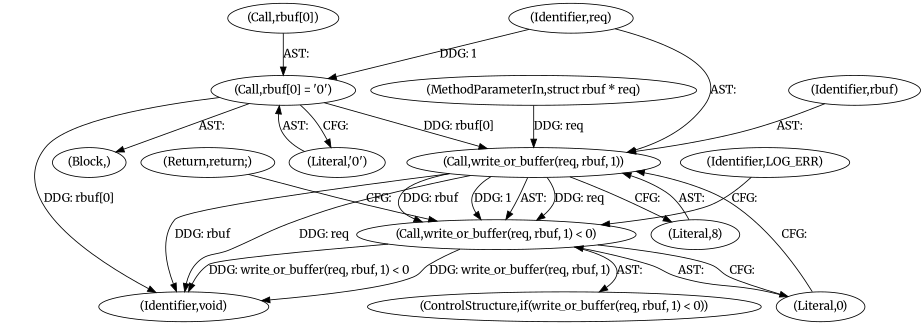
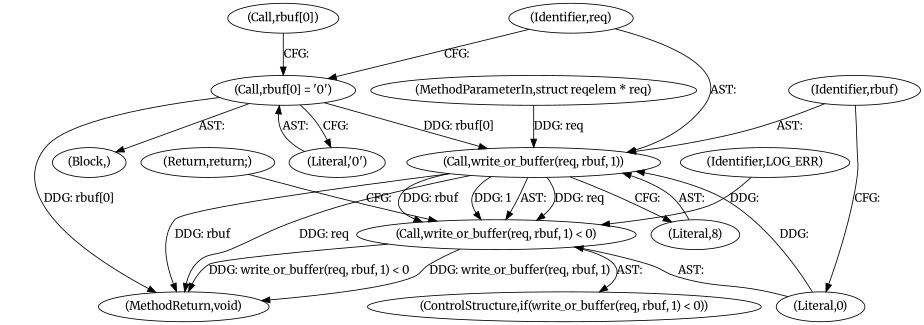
edge "(Call,rbuf[0])" -> "(Call,rbuf[0] = '0')": label "AST: " -> "CFG: "
edge "(Identifier,req)" -> "(Call,rbuf[0] = '0')": label "DDG: 1" -> "CFG: "
node "(MethodParameterIn,struct rbuf * req)": label "(MethodParameterIn,struct rbuf * req)" -> "(MethodParameterIn,struct reqelem * req)"
edge "(Identifier,LOG_ERR)" -> "(Call,write_or_buffer(req, rbuf, 1) < 0)": label "CFG: " -> "DDG: "
edge "(Literal,0)" -> "(Call,write_or_buffer(req, rbuf, 1))": label "CFG: " -> "DDG: "
edge "(Call,write_or_buffer(req, rbuf, 1) < 0)" -> "(Literal,0)": now "(Identifier,rbuf)" -> "(Literal,0)"
node "(Identifier,void)": label "(Identifier,void)" -> "(MethodReturn,void)"
